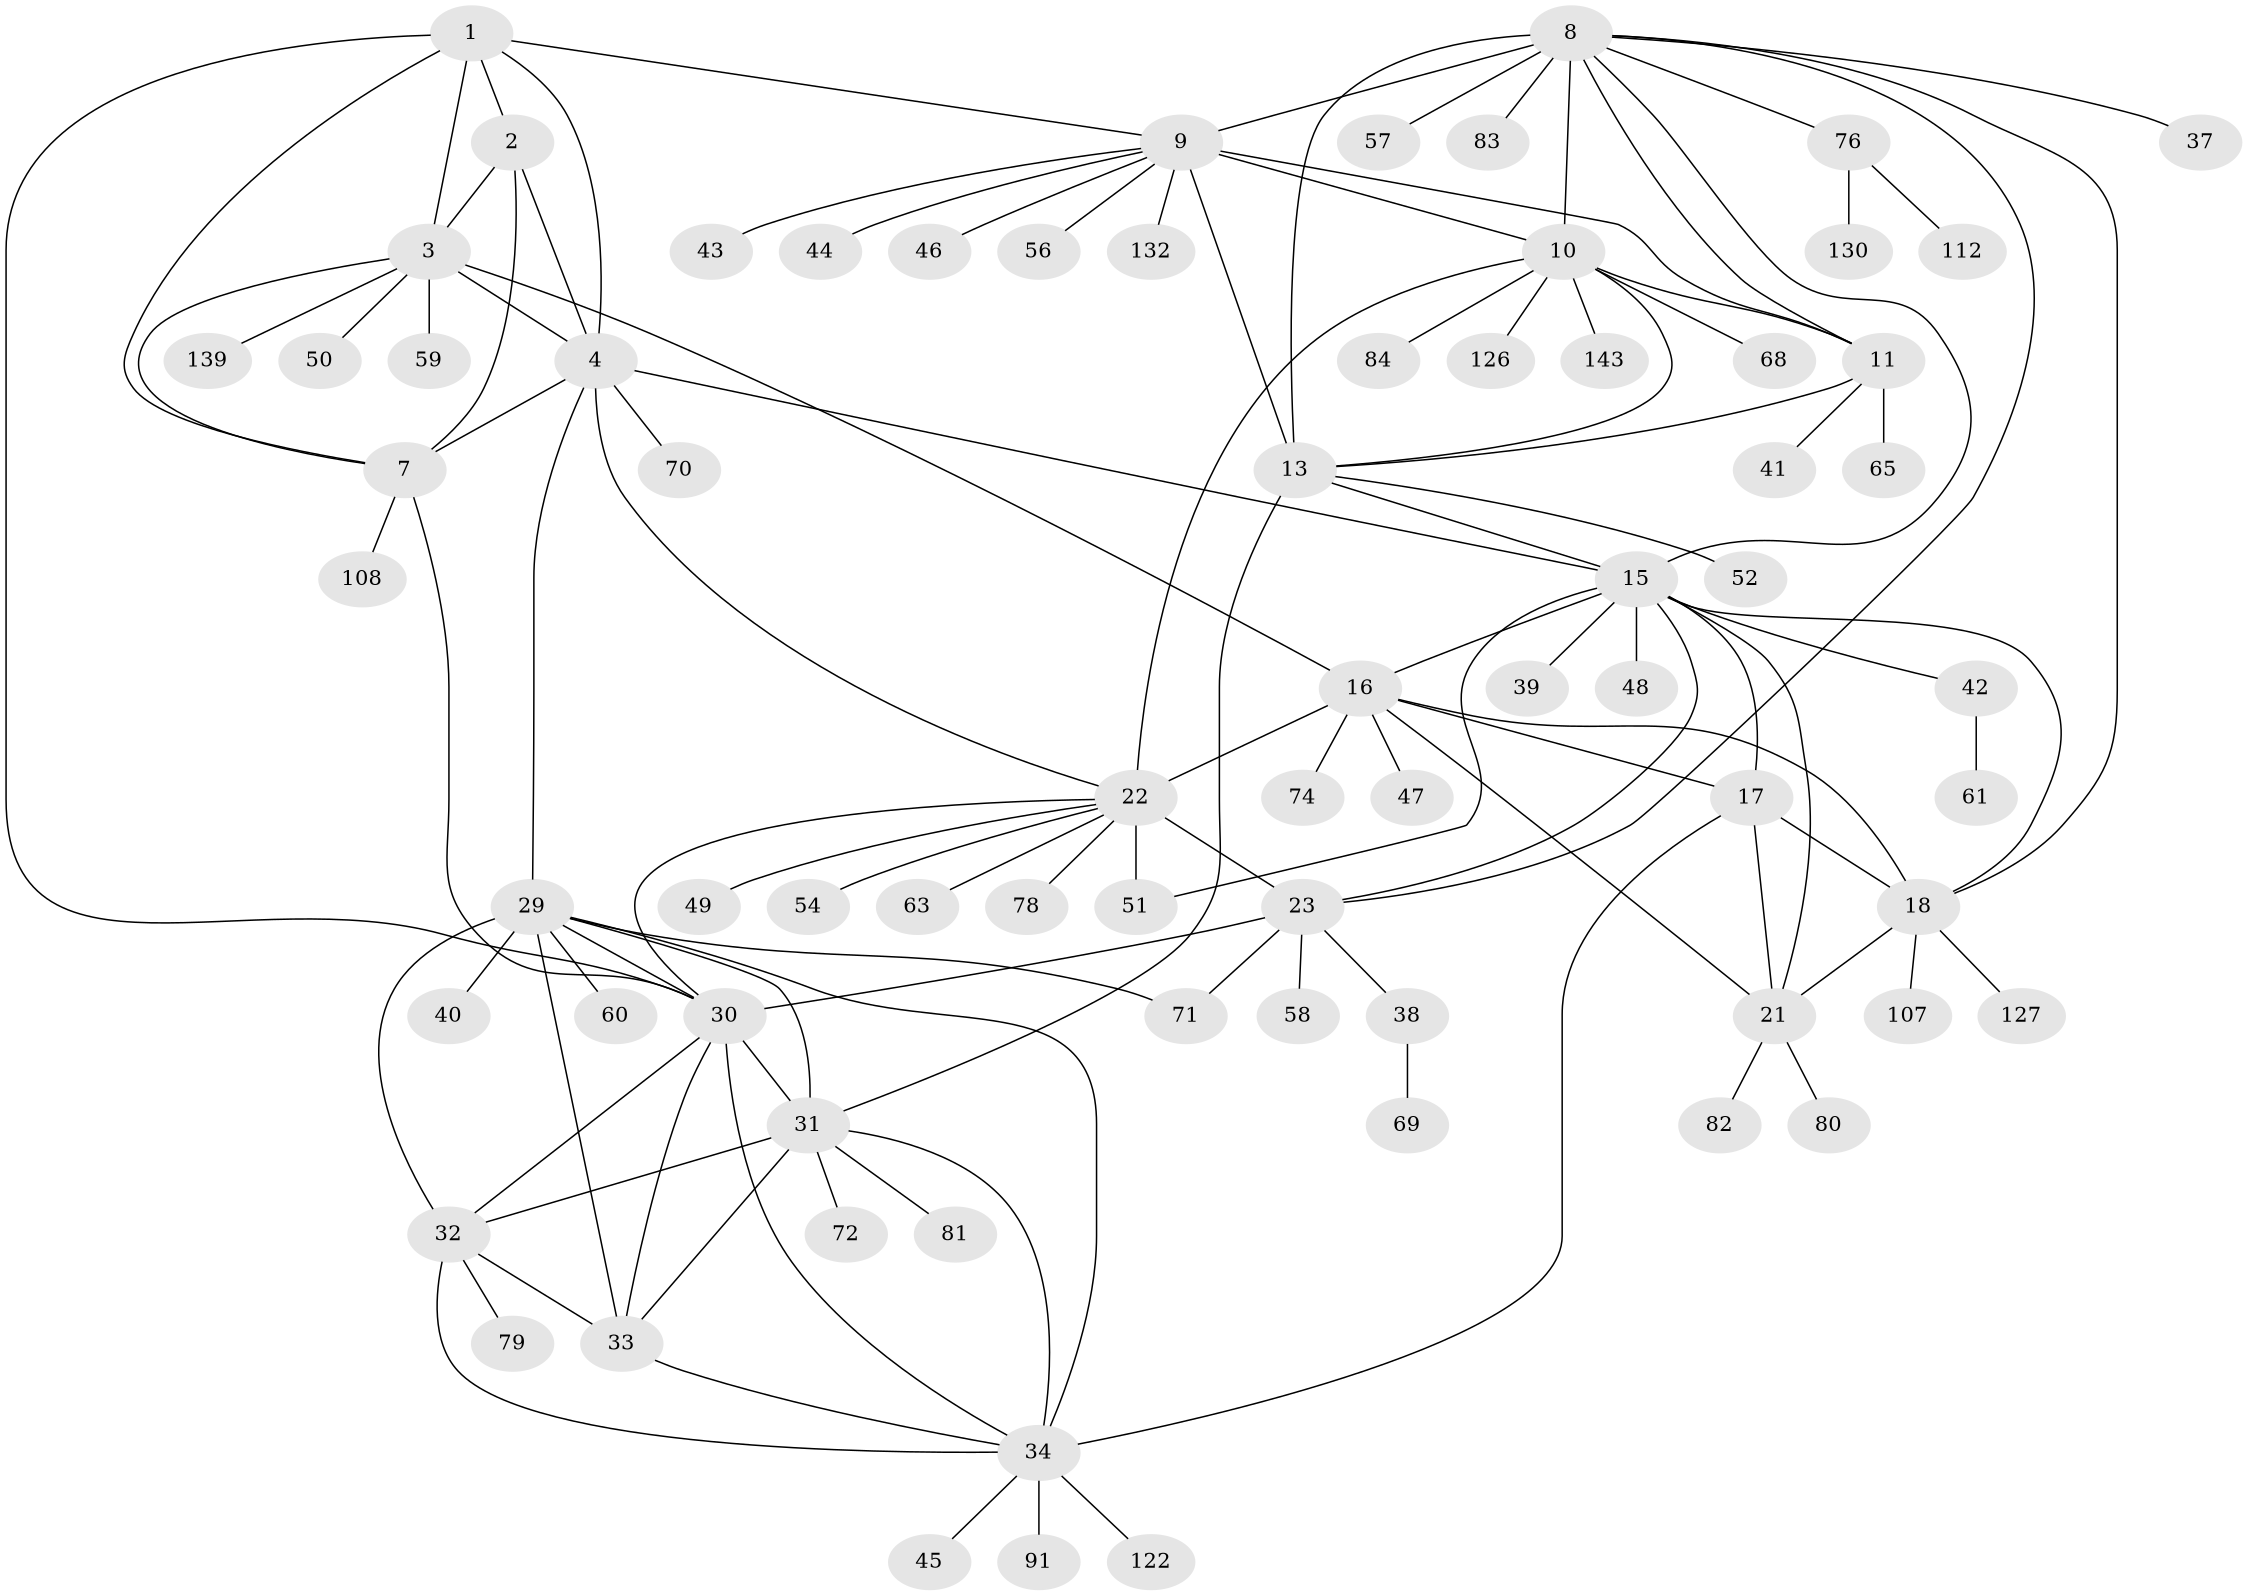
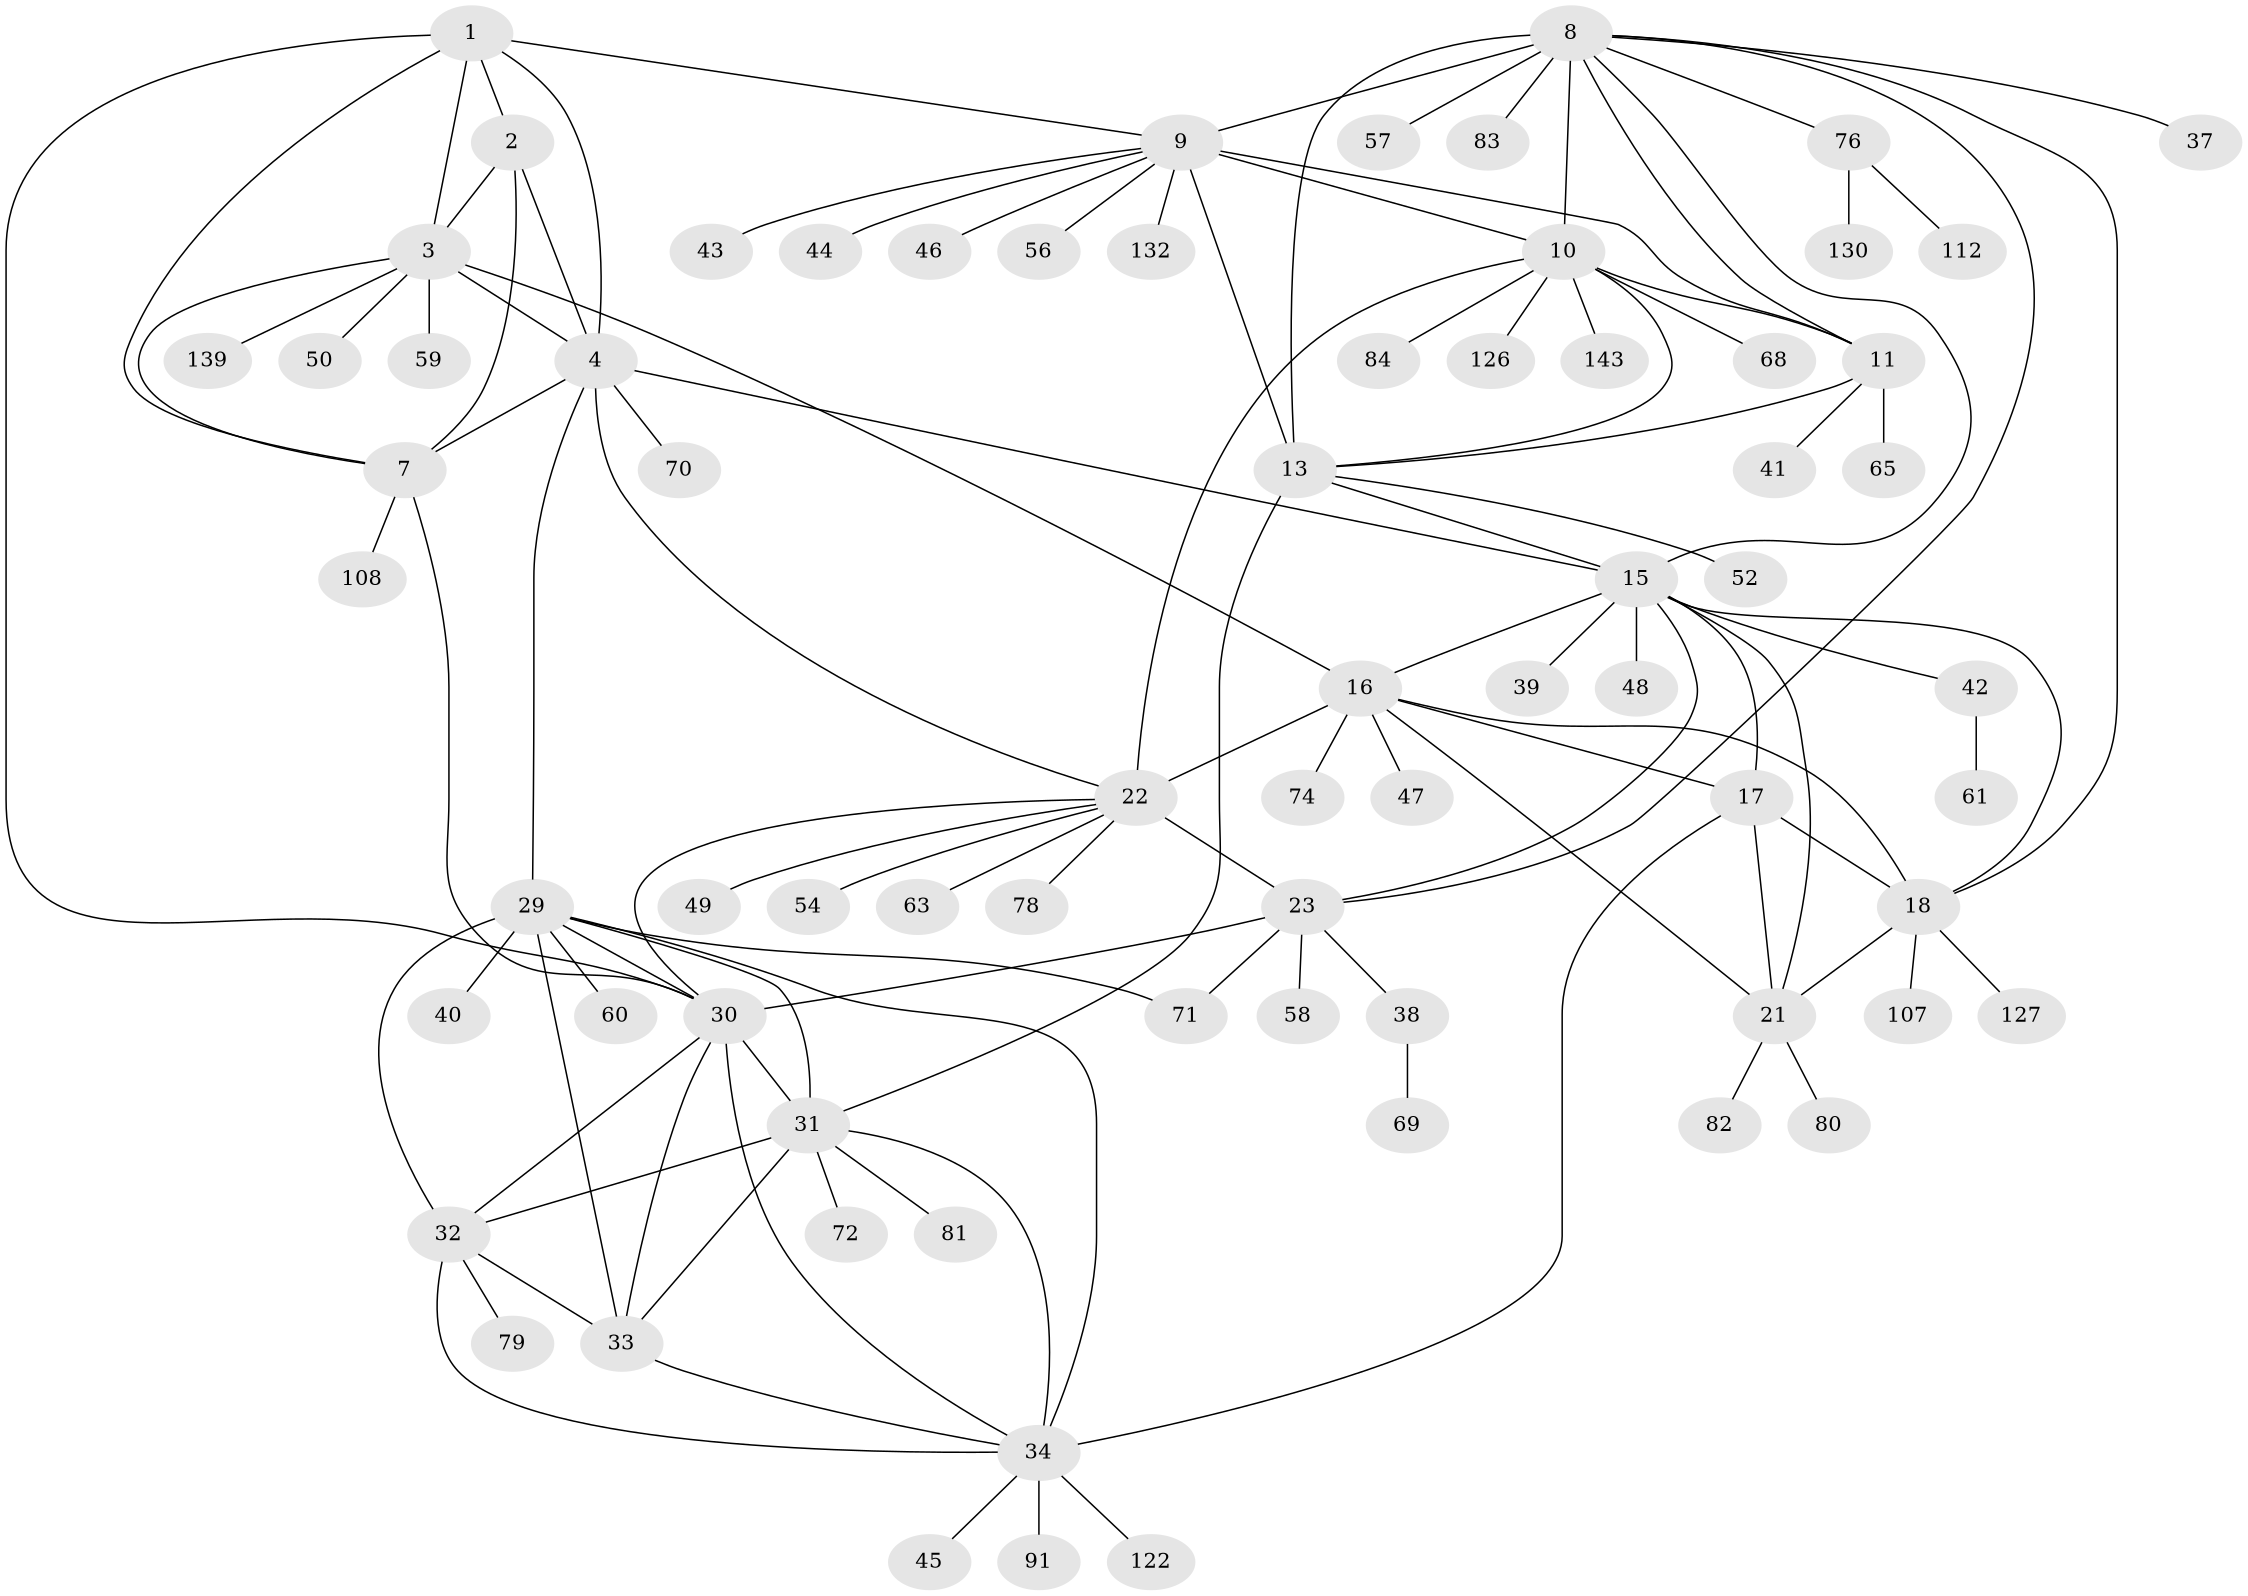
node "51": removed
